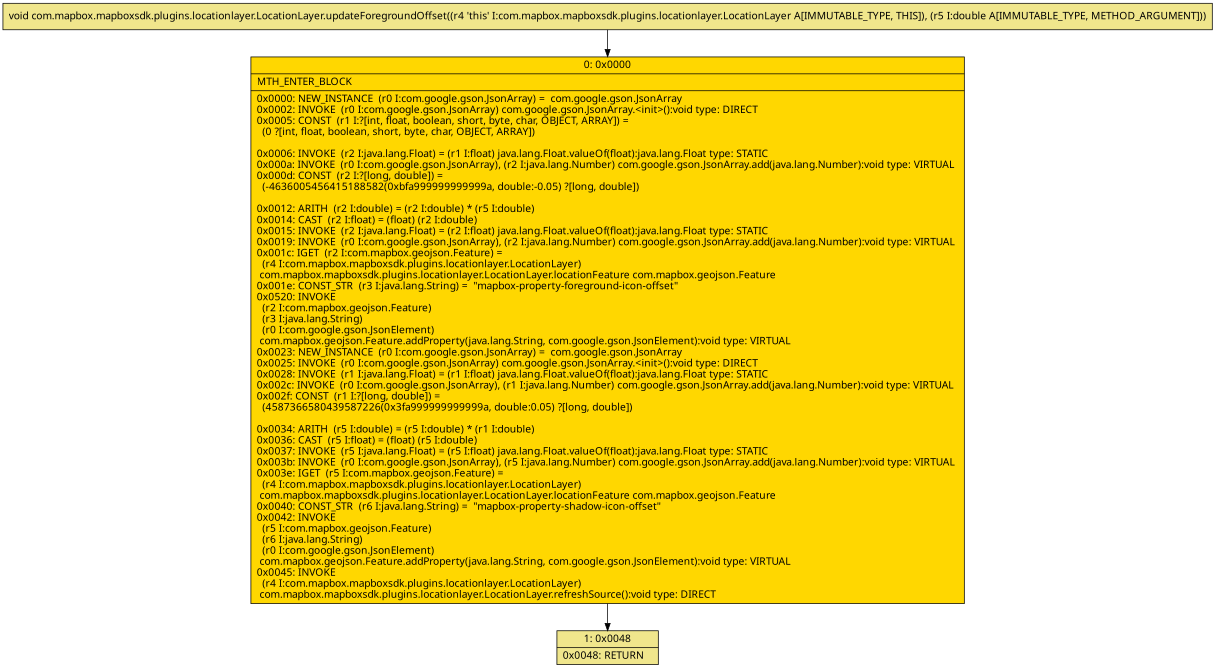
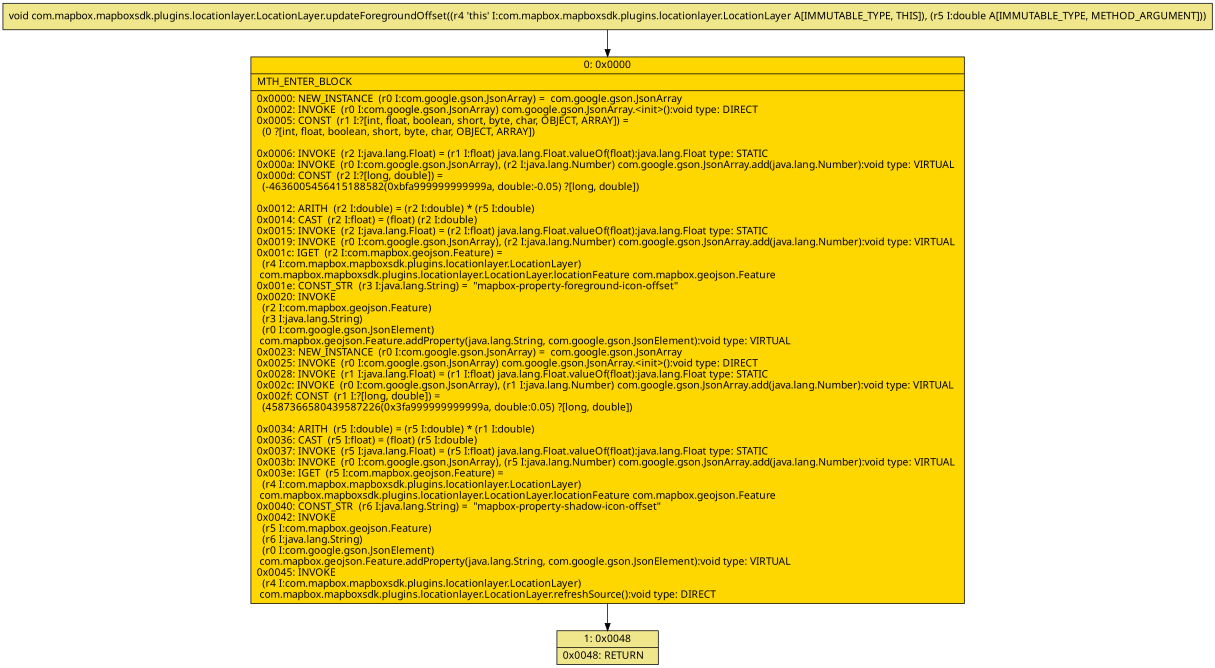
node "0: 0x0000": text "0x0520: INVOKE" -> "0x0020: INVOKE"
